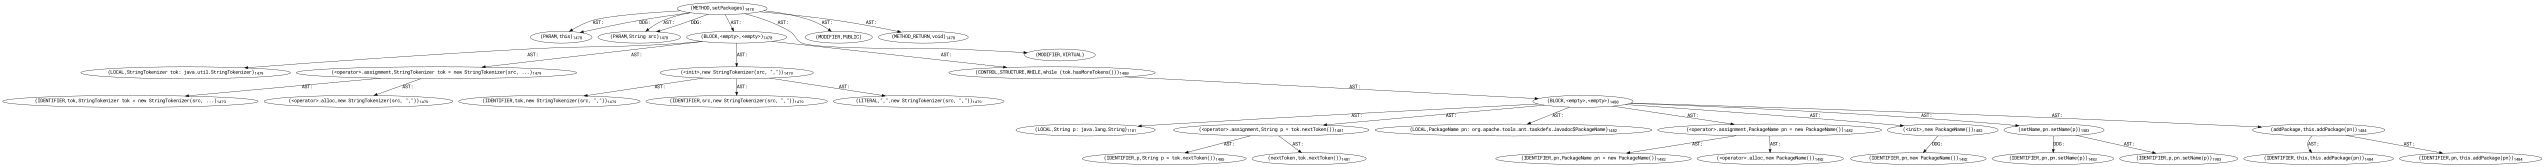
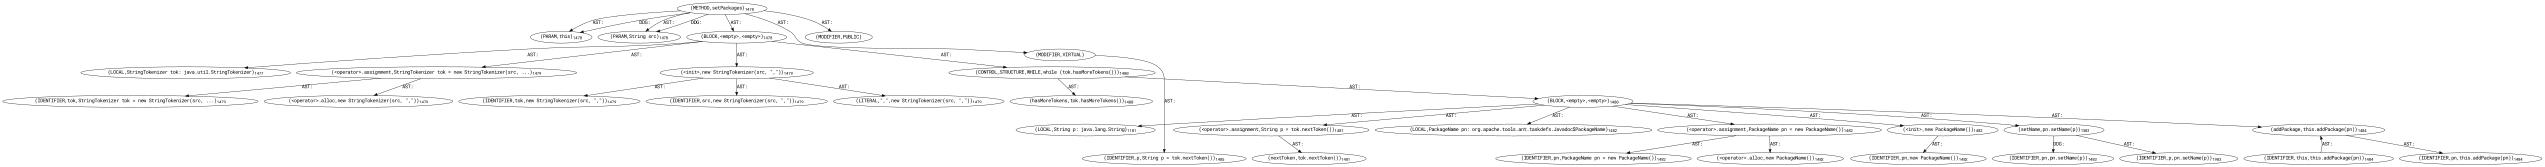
node "(METHOD_RETURN,void)": removed
node "(LOCAL,StringTokenizer tok: java.util.StringTokenizer)": text "1479" -> "1477"
node "(hasMoreTokens,tok.hasMoreTokens())": added
edge "(addPackage,this.addPackage(pn))" -> "(IDENTIFIER,this,this.addPackage(pn))": reversed
edge "(<operator>.assignment,String p = tok.nextToken())" -> "(IDENTIFIER,p,String p = tok.nextToken())": now "(MODIFIER,VIRTUAL)" -> "(IDENTIFIER,p,String p = tok.nextToken())"
edge "(<init>,new PackageName())" -> "(IDENTIFIER,pn,new PackageName())": label "DDG: " -> "AST: "
